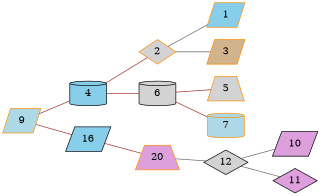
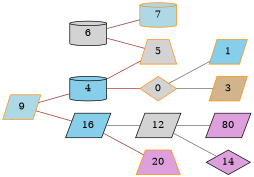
node "2": label "2" -> "0"
edge "4" -- "6": now "4" -- "5"
node "10": label "10" -> "80"
edge "20" -- "12": now "16" -- "12"
node "12": shape diamond -> parallelogram
node "11": label "11" -> "14"
